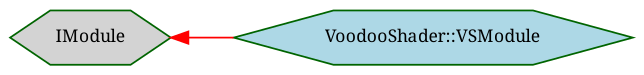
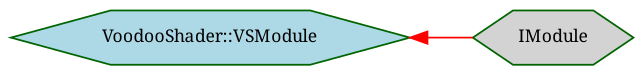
edge "VoodooShader::VSModule" -> "IModule": reversed
